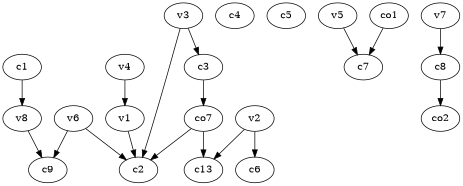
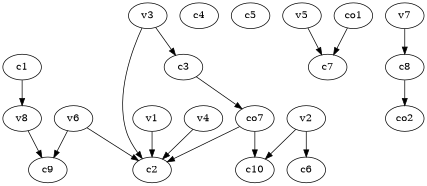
edge "v4" -> "v1": now "v4" -> "c2"
node "c13": label "c13" -> "c10"
